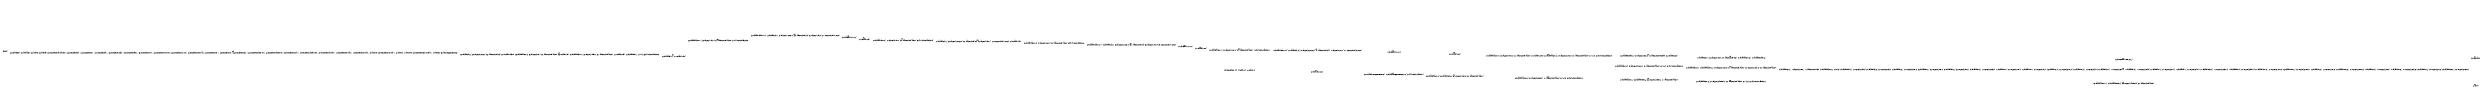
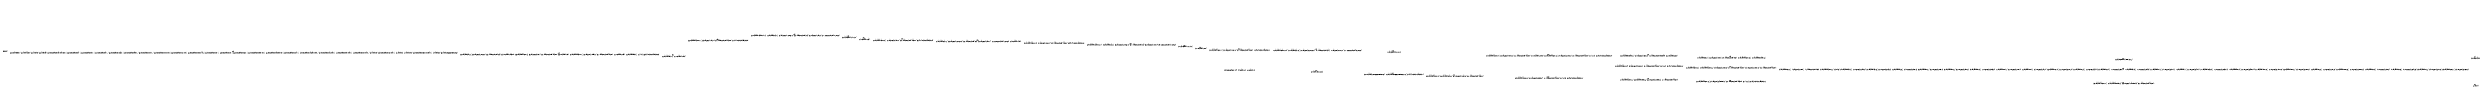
node "5713: write-variable[v18,'every']*": removed
